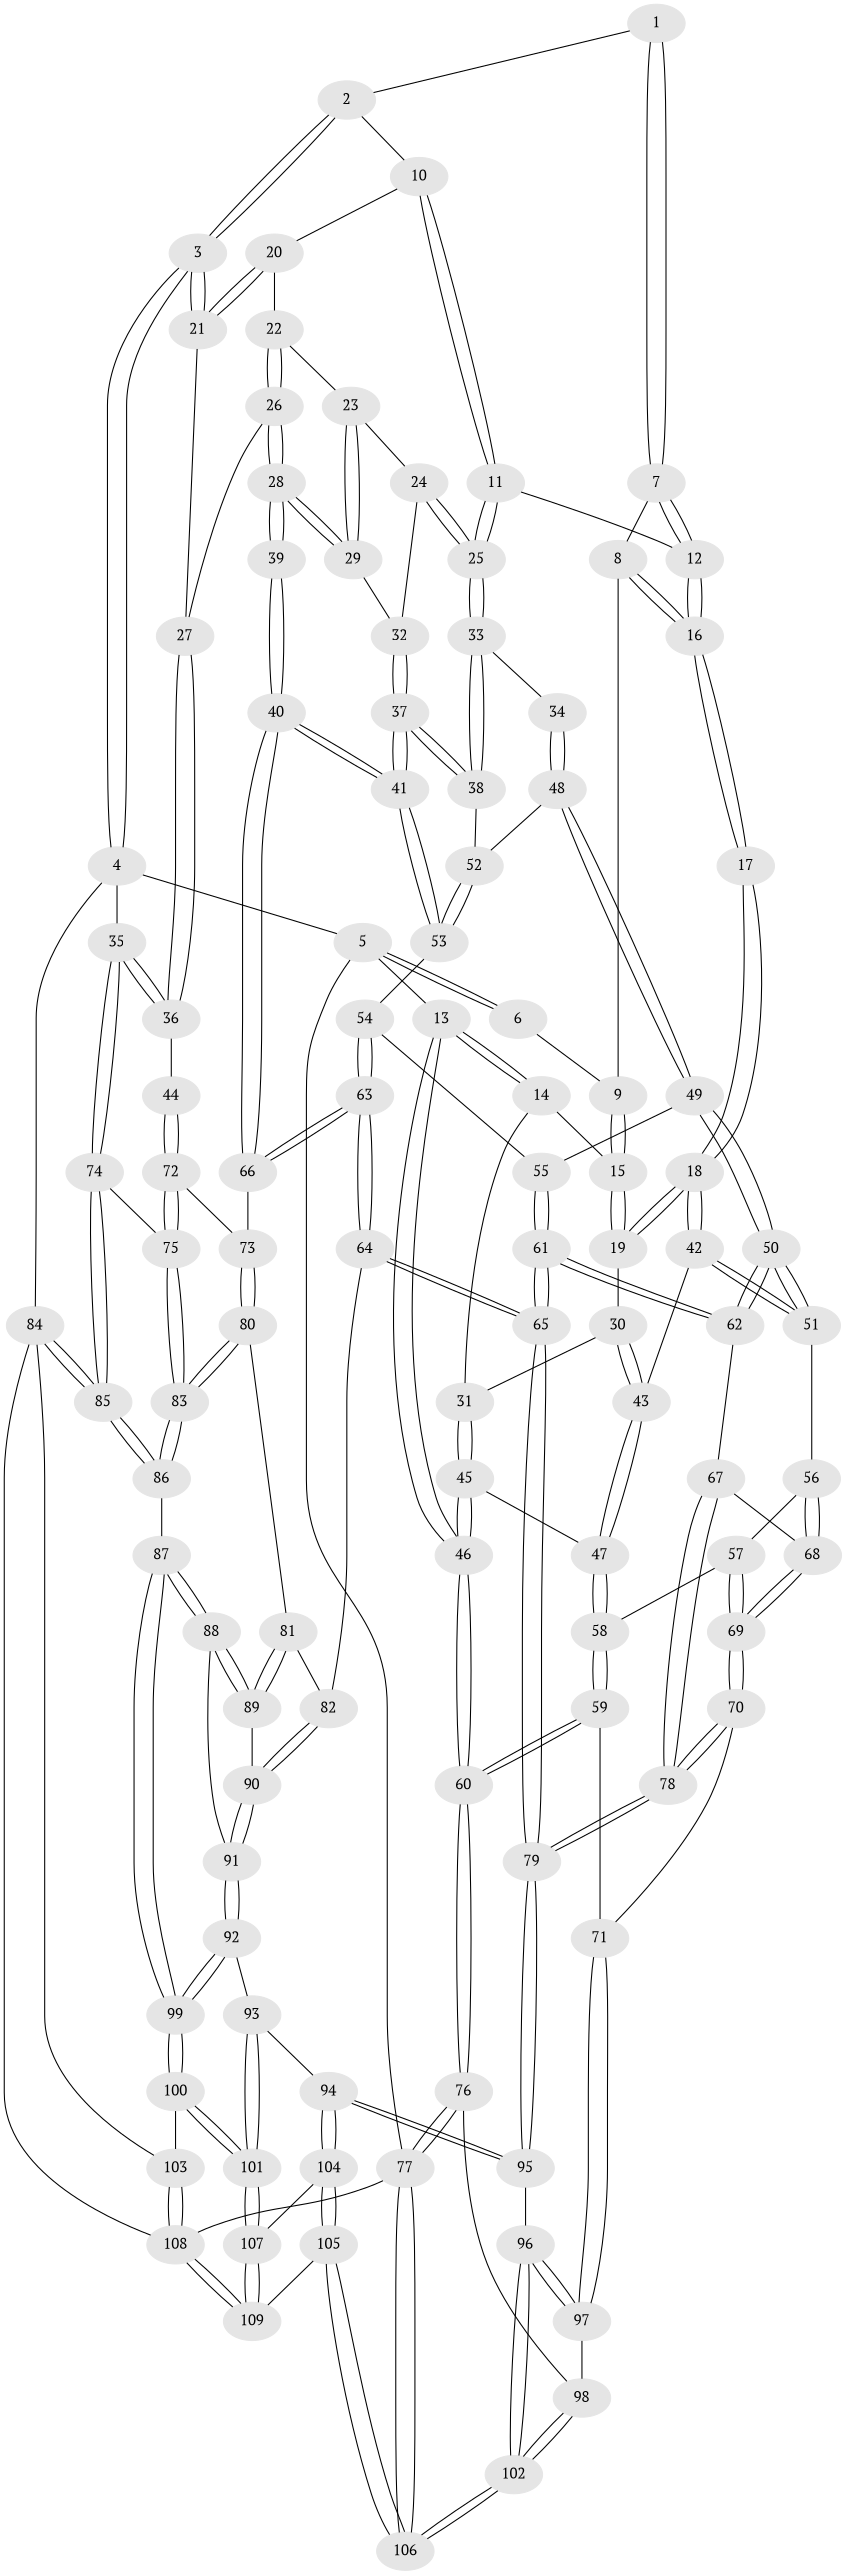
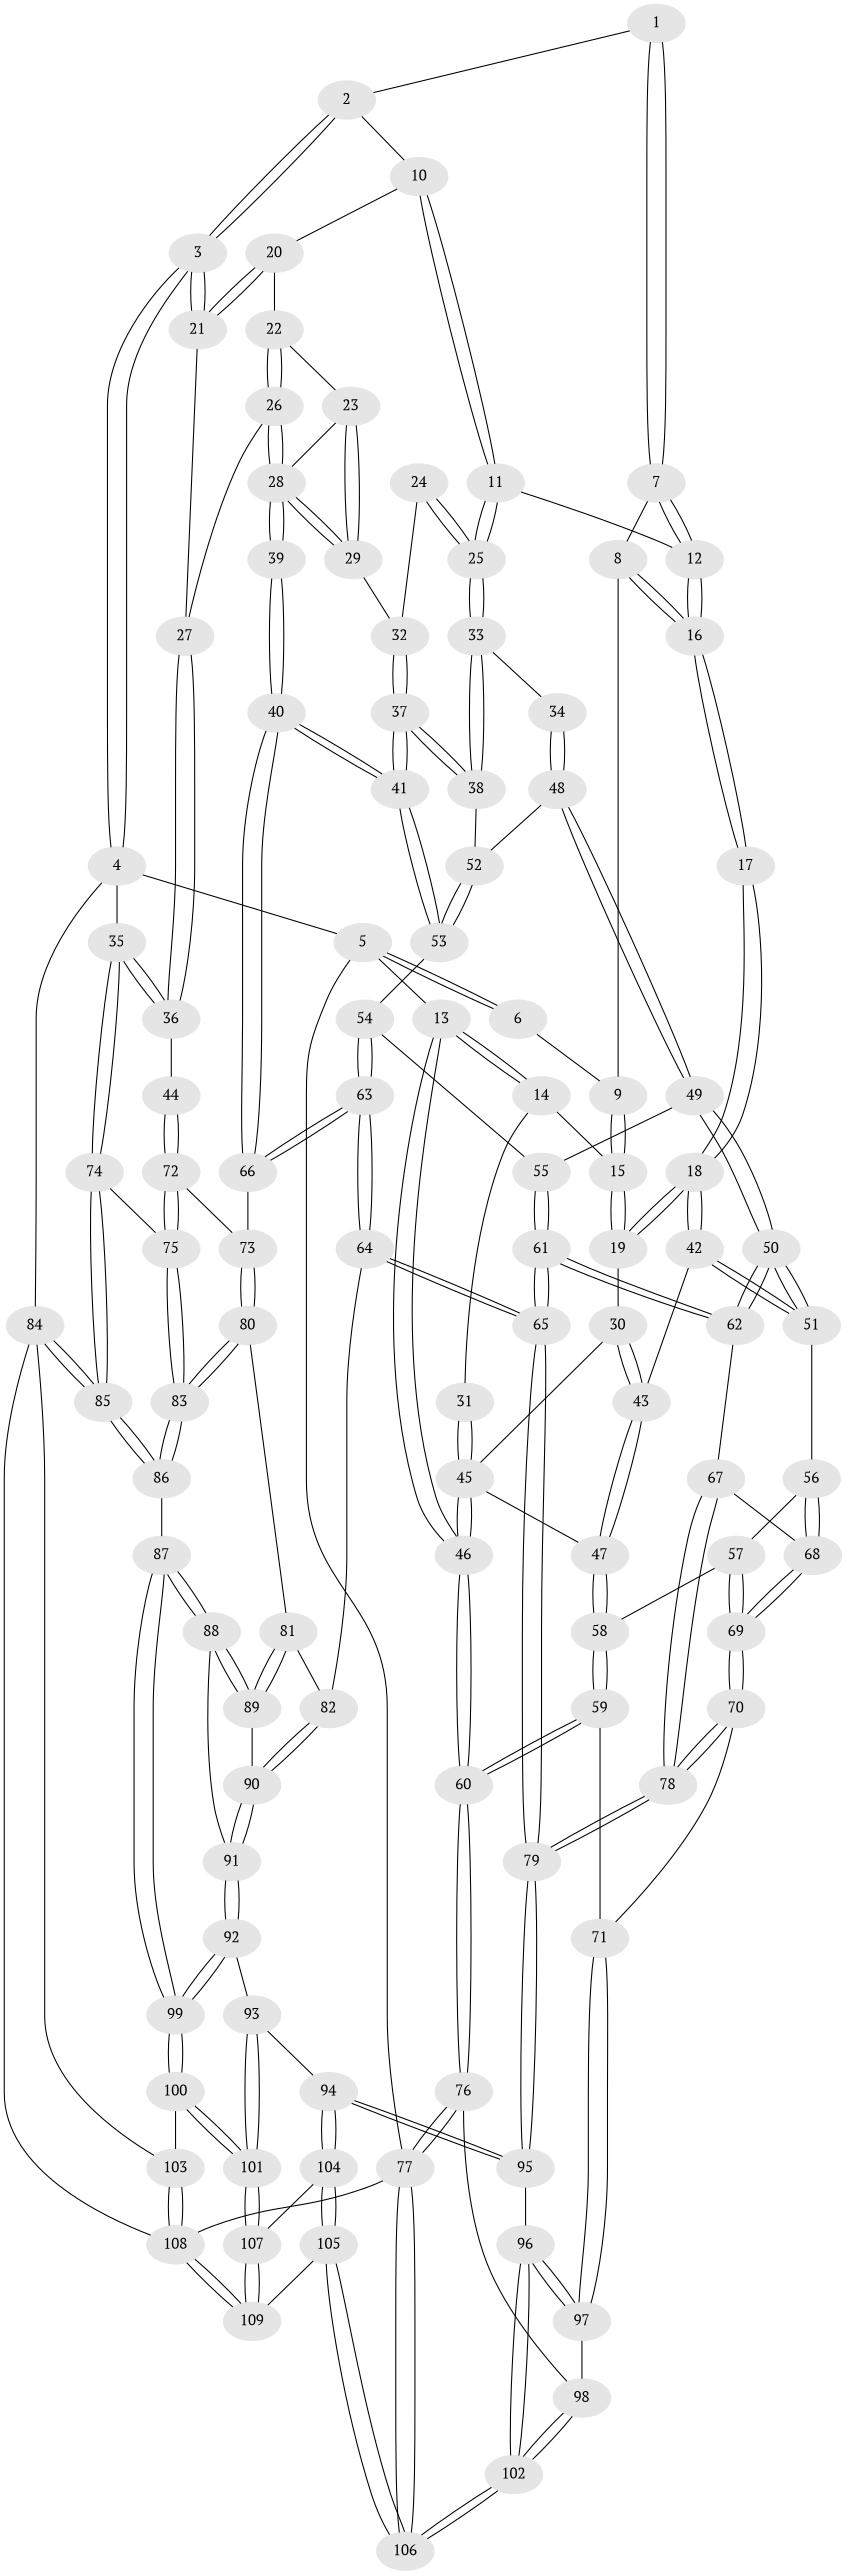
edge "23" -- "24": now "23" -- "28"
edge "30" -- "31": now "30" -- "45"
